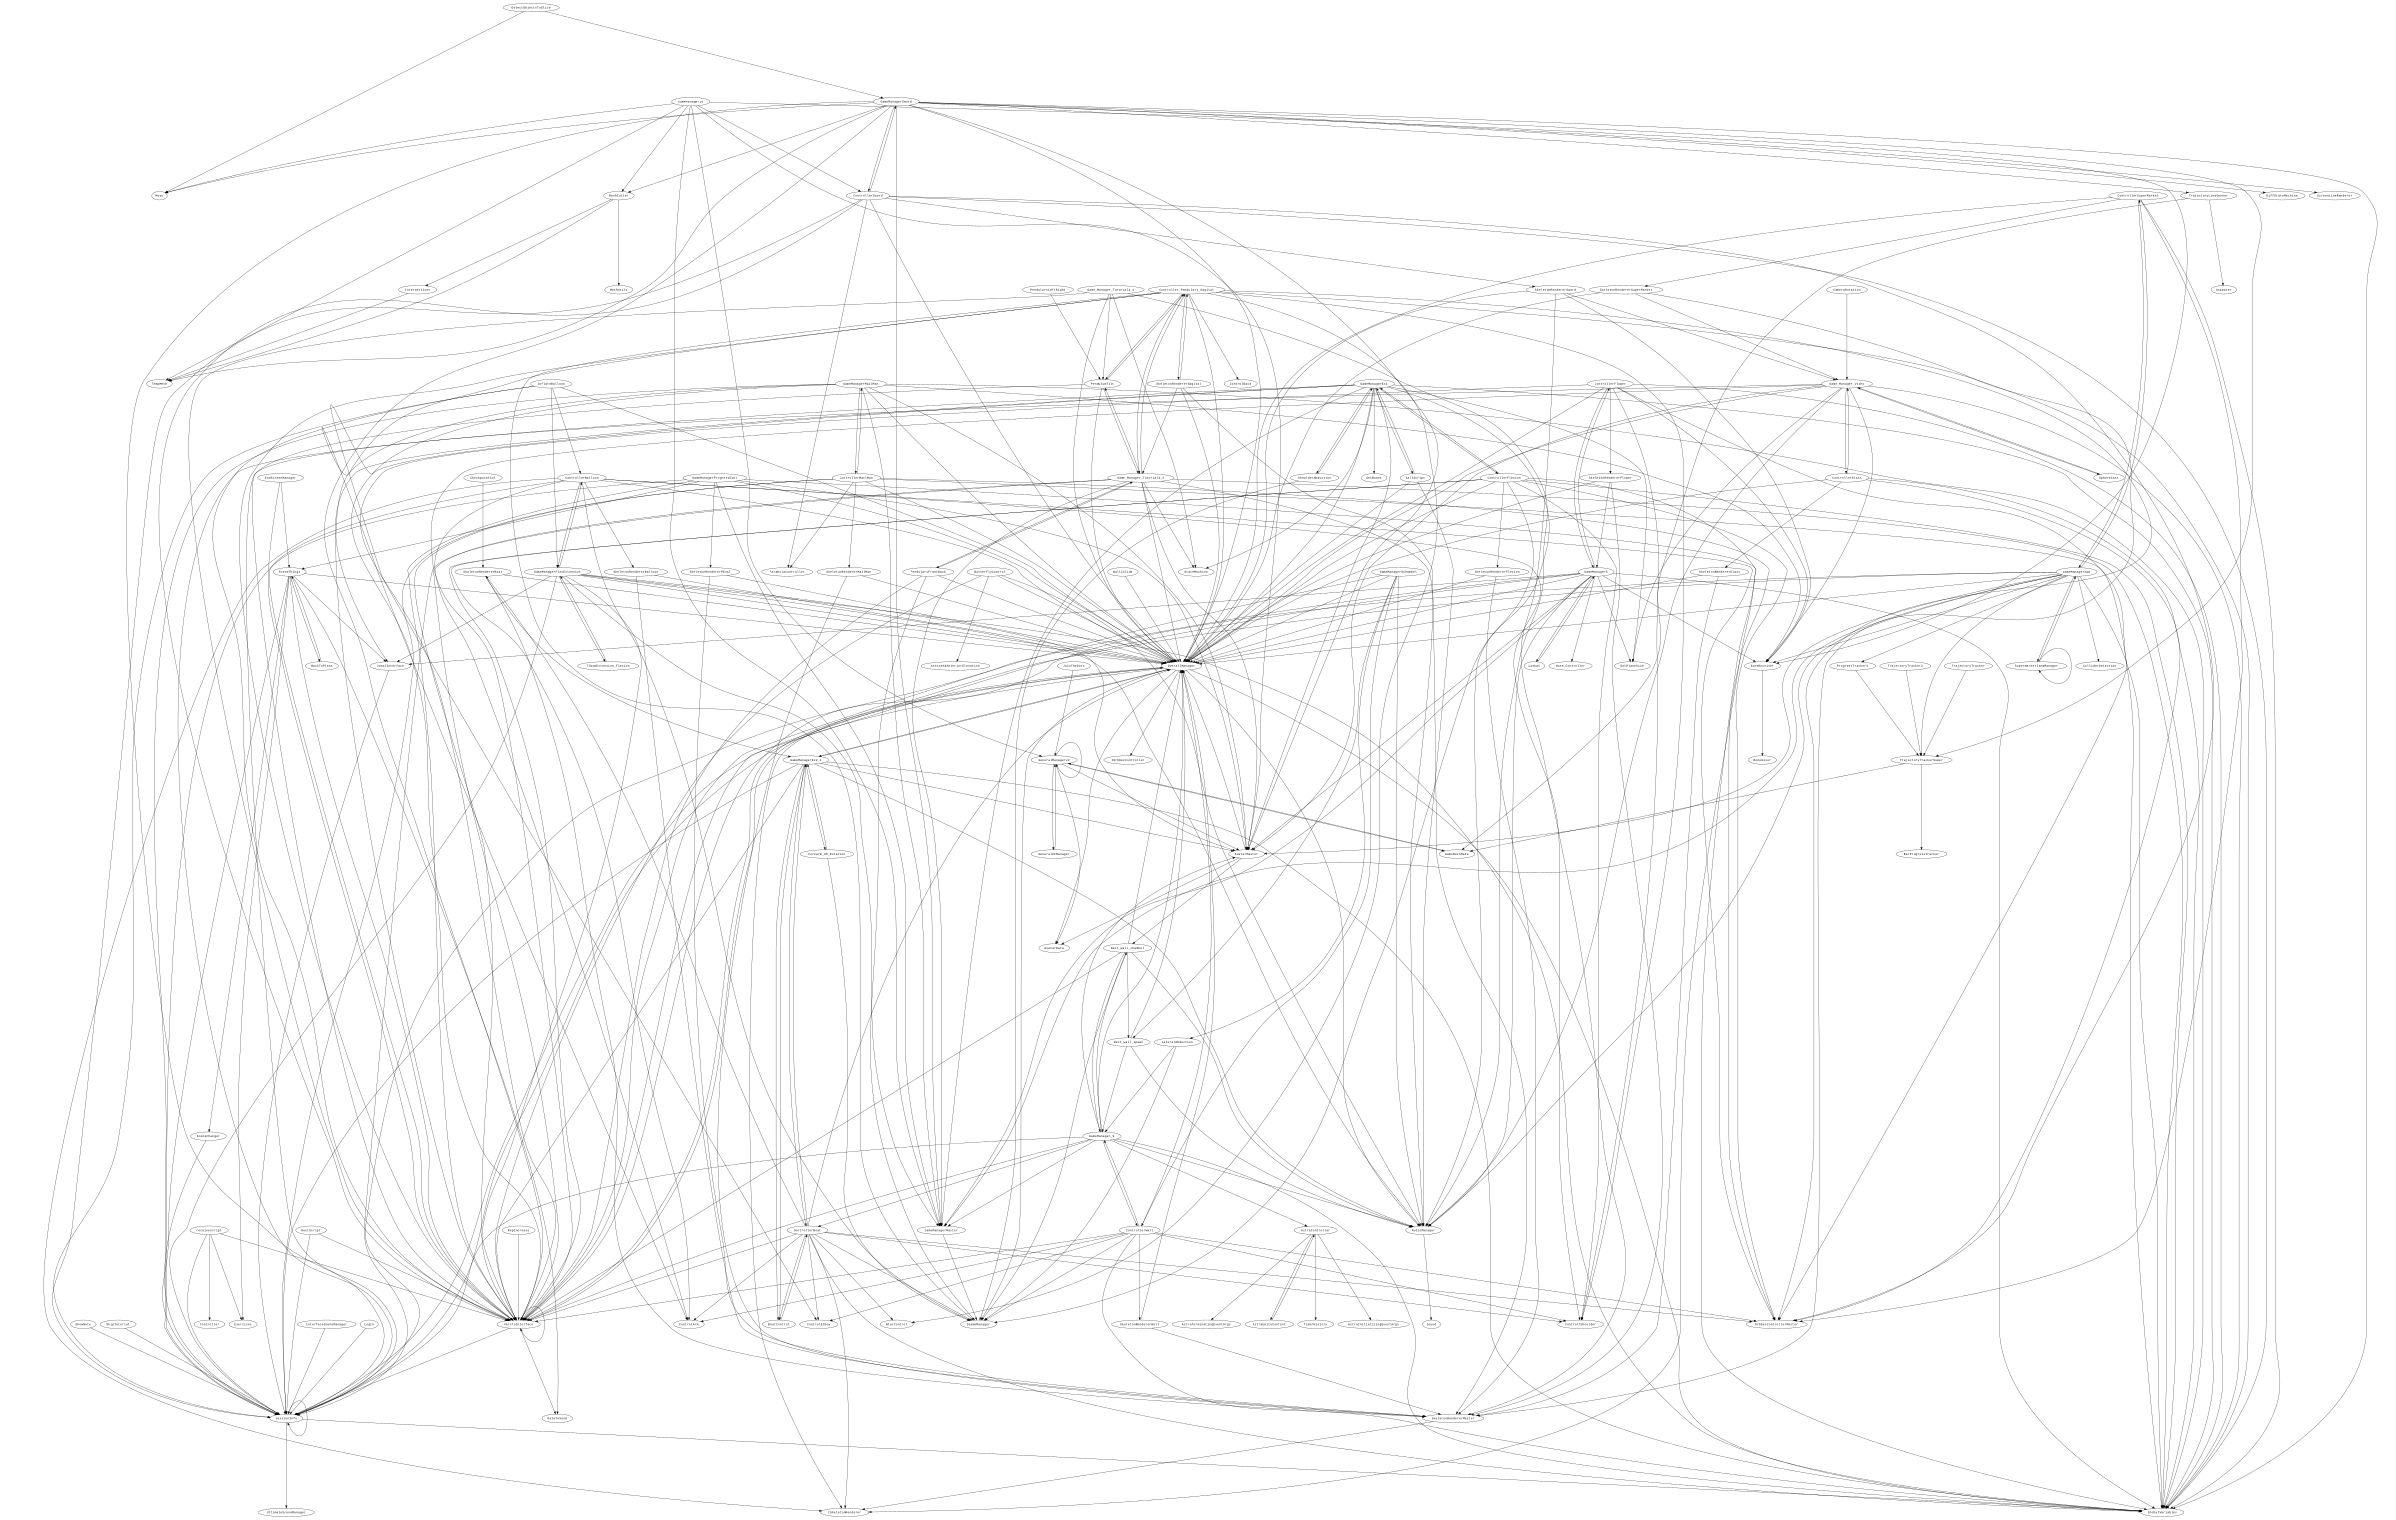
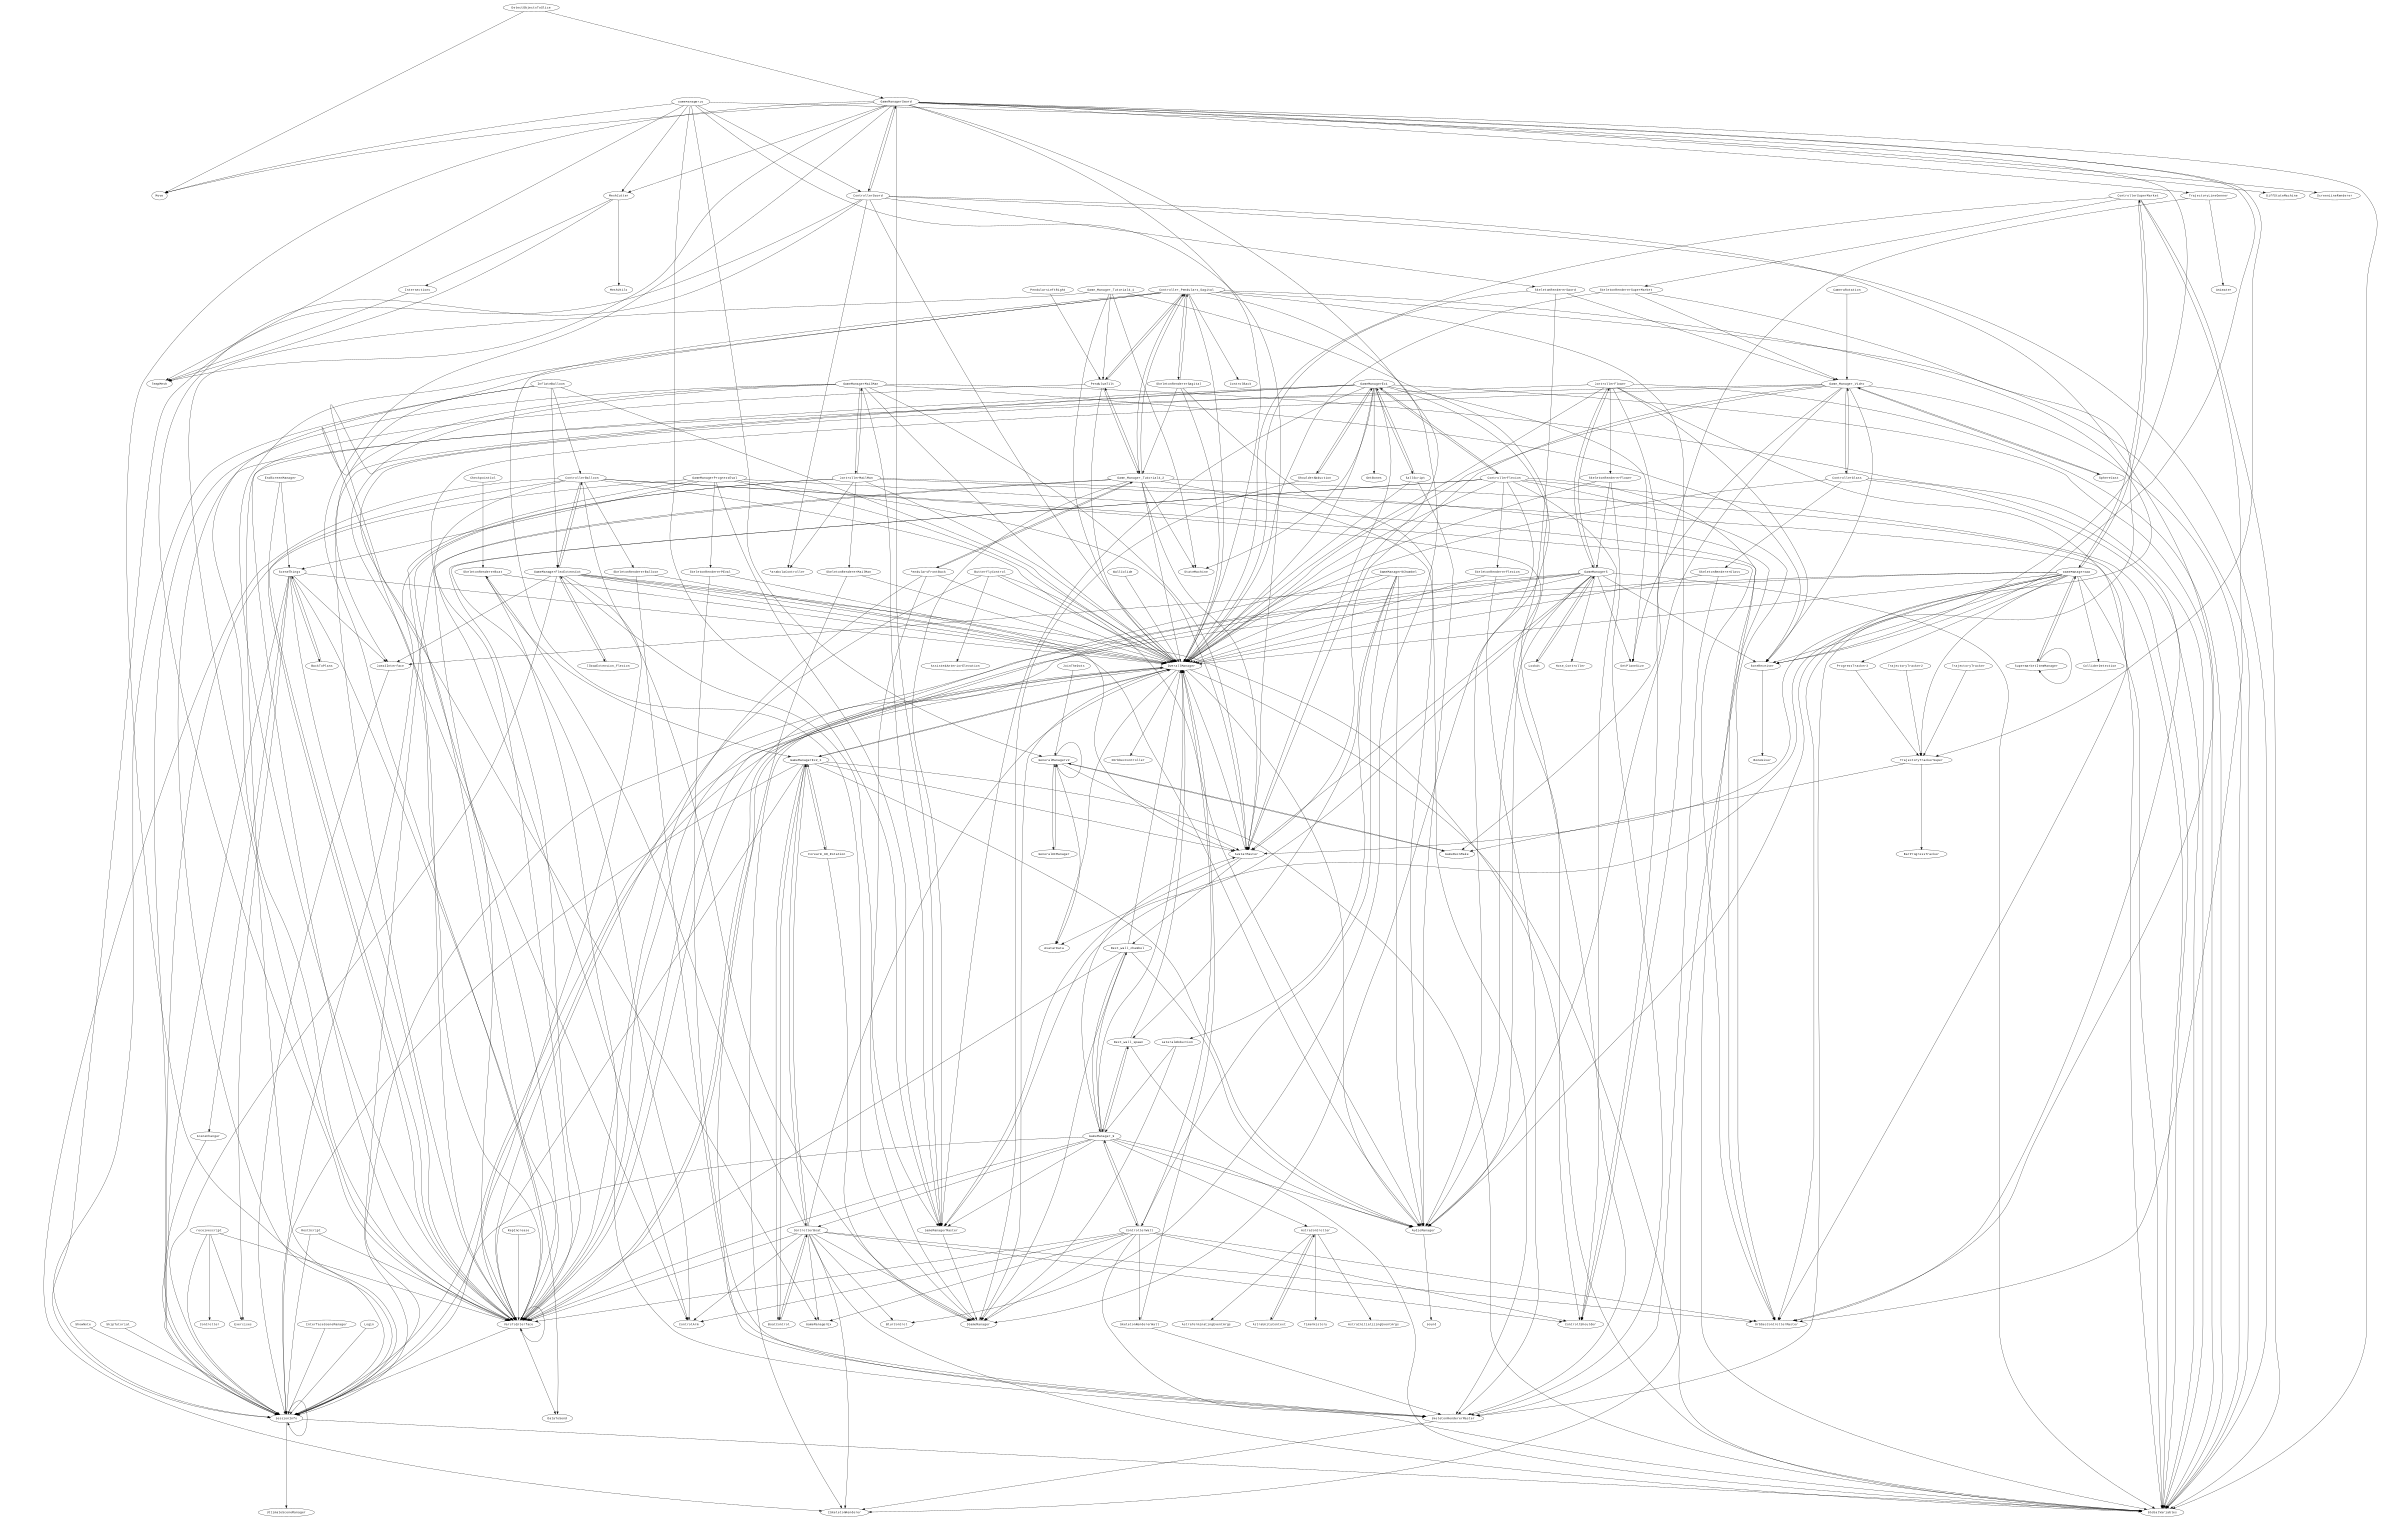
edge "SkeletonRendererSword" -> "BoneReceiver": now "GameManagerSword" -> "BoneReceiver"
edge "Next_wall_chambel" -> "Next_wall_spawn": now "GameManager_9" -> "Next_wall_spawn"
node "ControlElbow": label "ControlElbow" -> "GameManagerEx"
